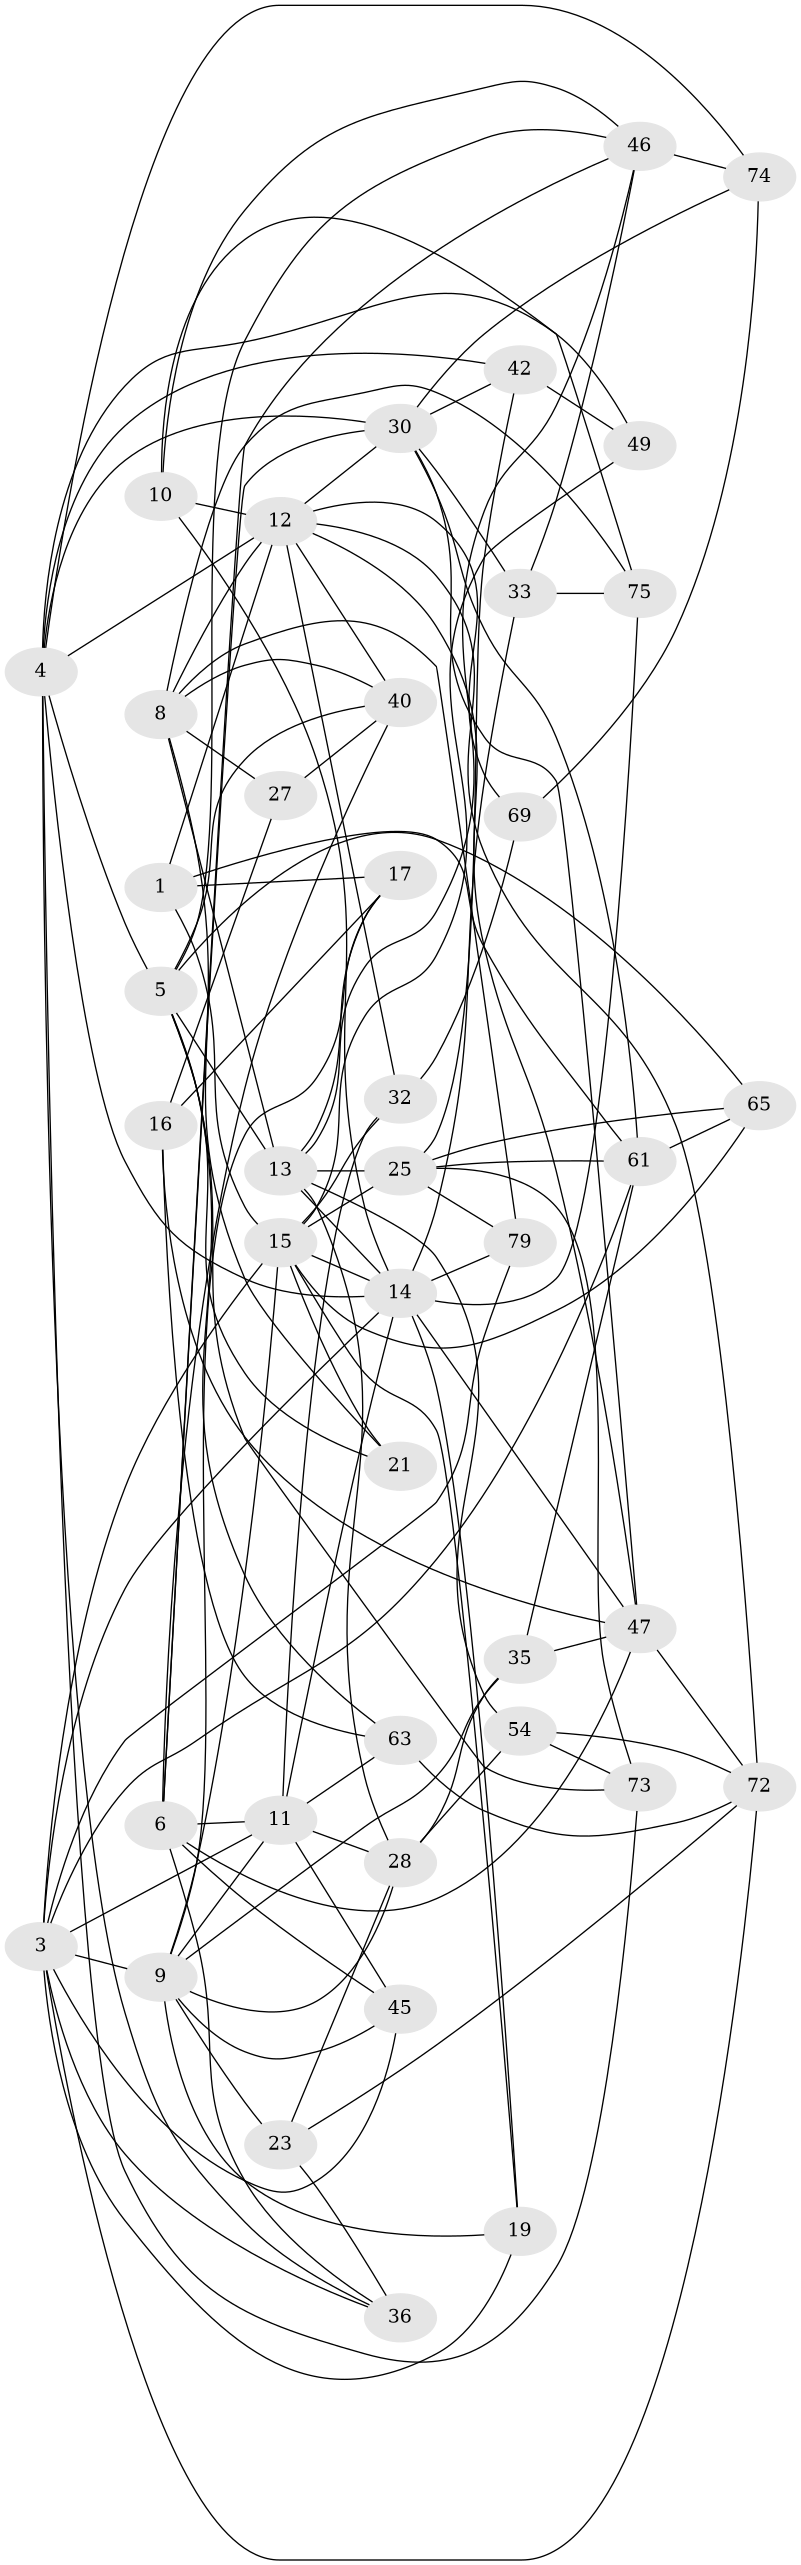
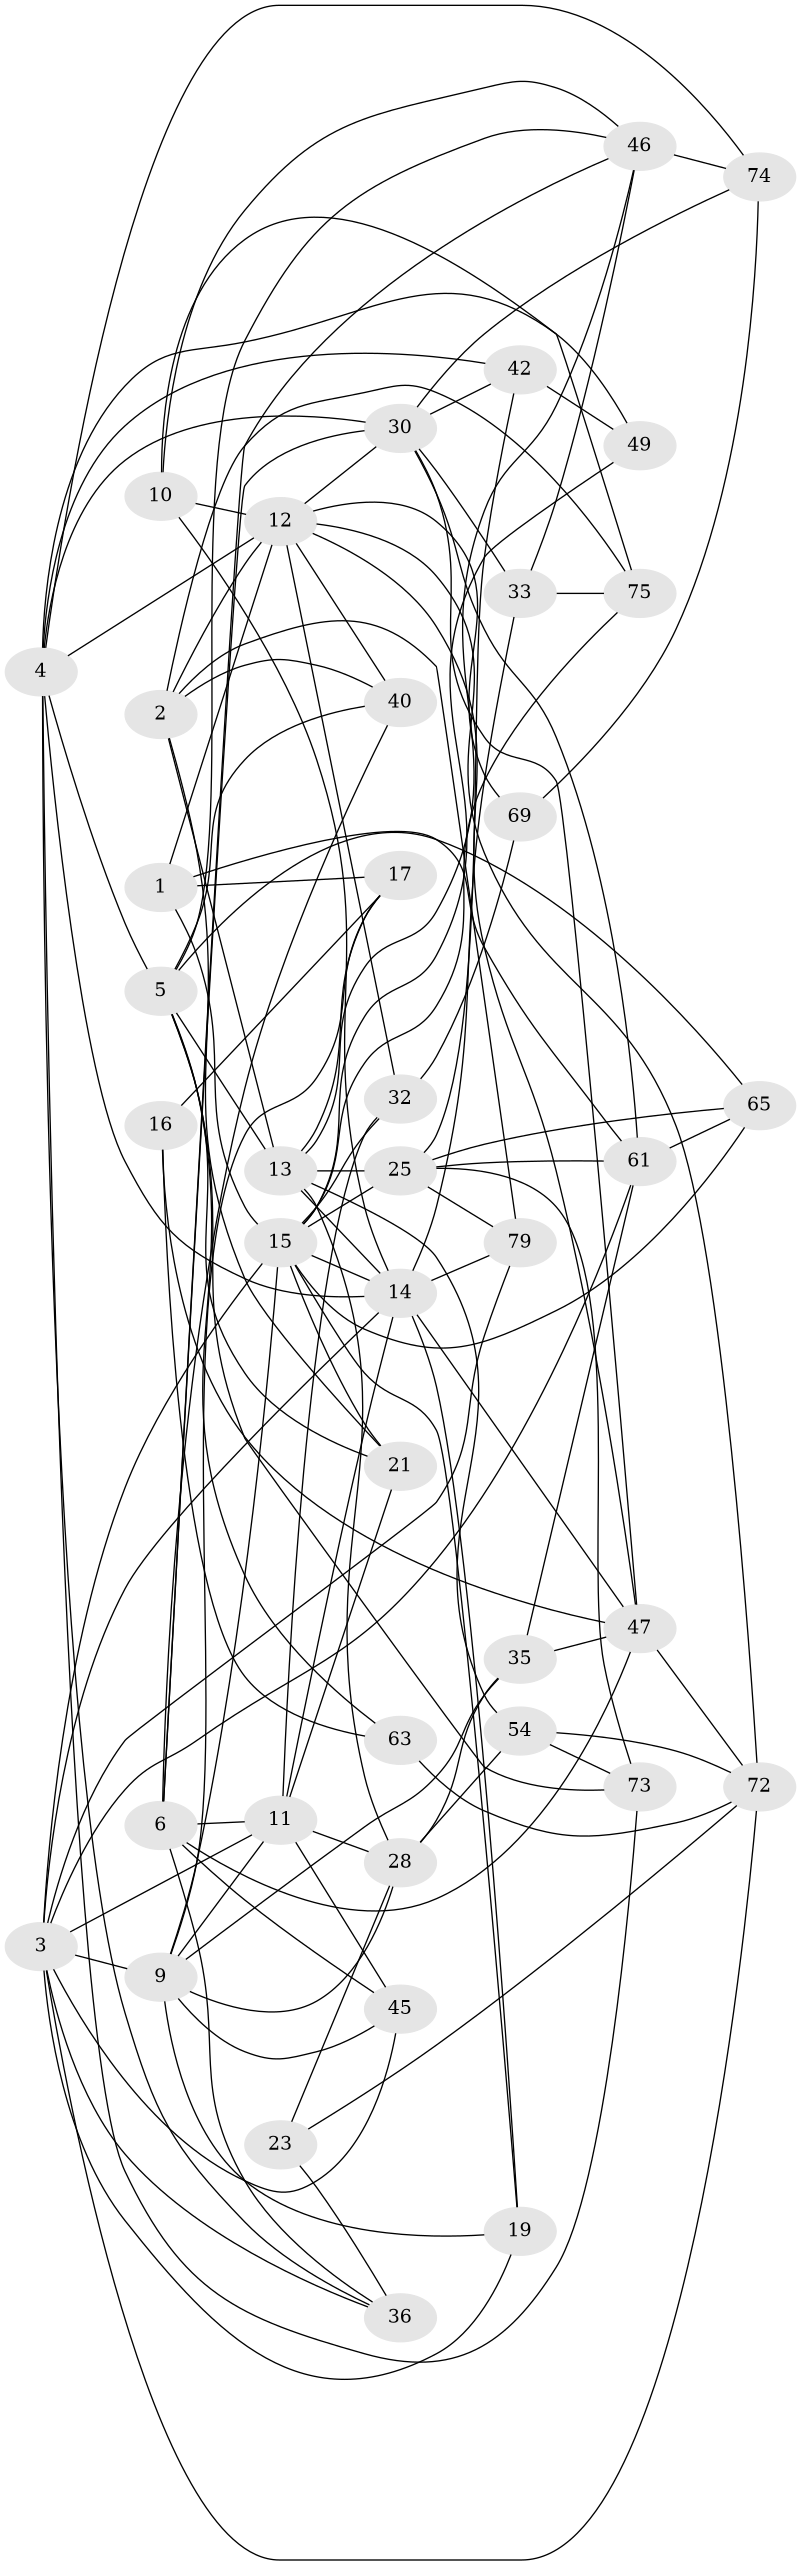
node "8": label "8" -> "2"
node "27": removed
edge "75" -- "14": now "75" -- "15"
edge "63" -- "11": now "21" -- "11"
edge "9" -- "23": removed
